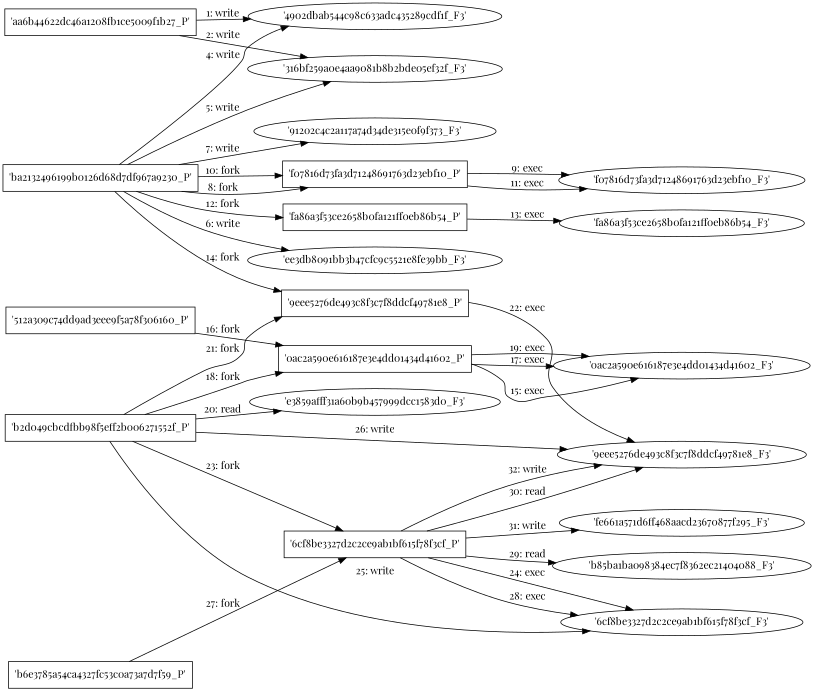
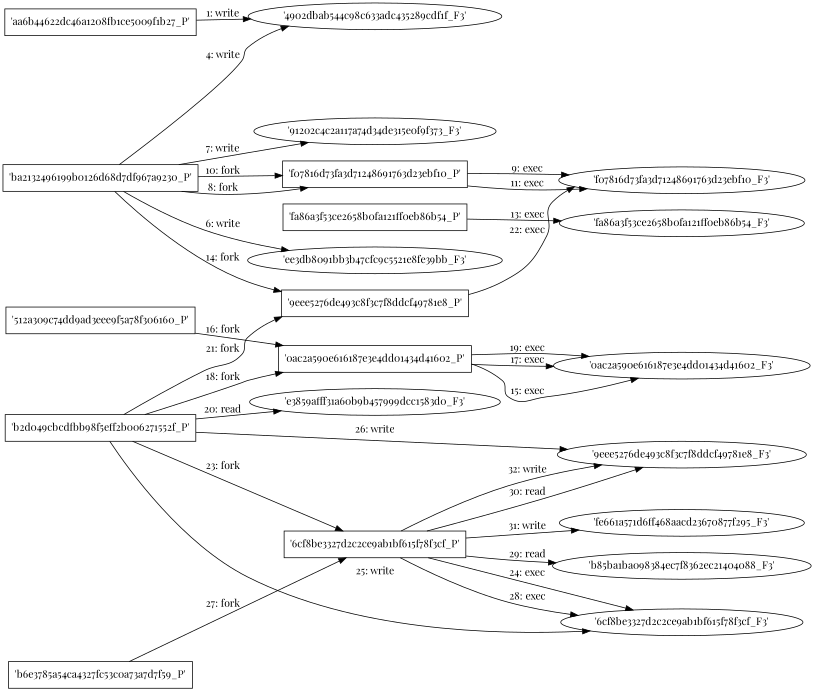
node "'316bf259a0e4aa9081b8b2bde05ef32f_F3'": removed
edge "'ba2132496199b0126d68d7df967a9230_P'" -> "'fa86a3f53ce2658b0fa121ff0eb86b54_P'": removed, label "12: fork"
edge "'9eee5276de493c8f3c7f8ddcf49781e8_P'" -> "'9eee5276de493c8f3c7f8ddcf49781e8_F3'": now "'9eee5276de493c8f3c7f8ddcf49781e8_P'" -> "'f07816d73fa3d71248691763d23ebf10_F3'"
